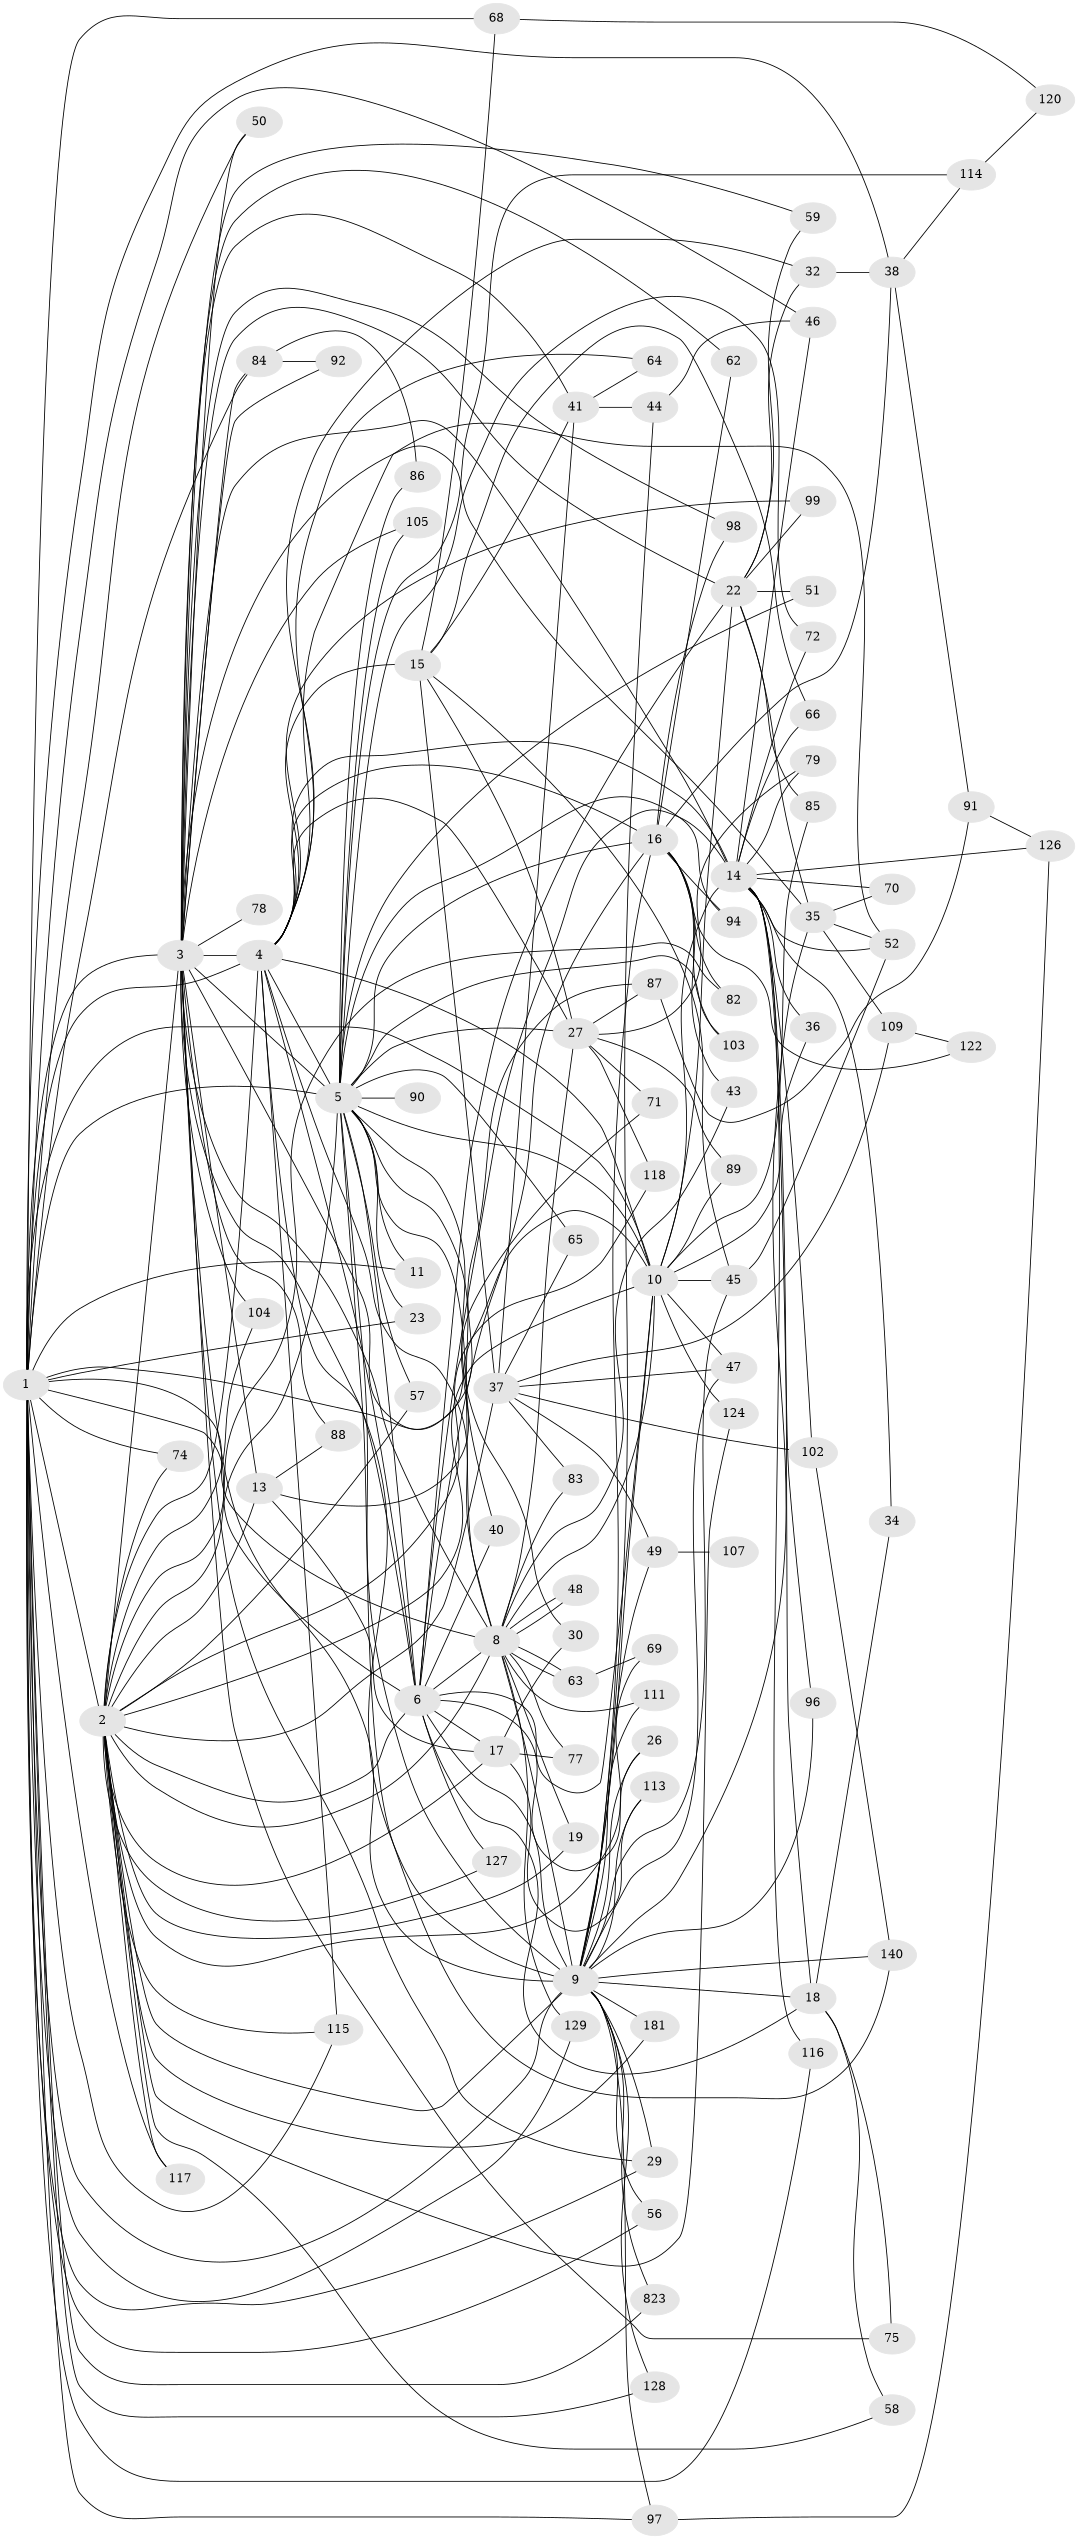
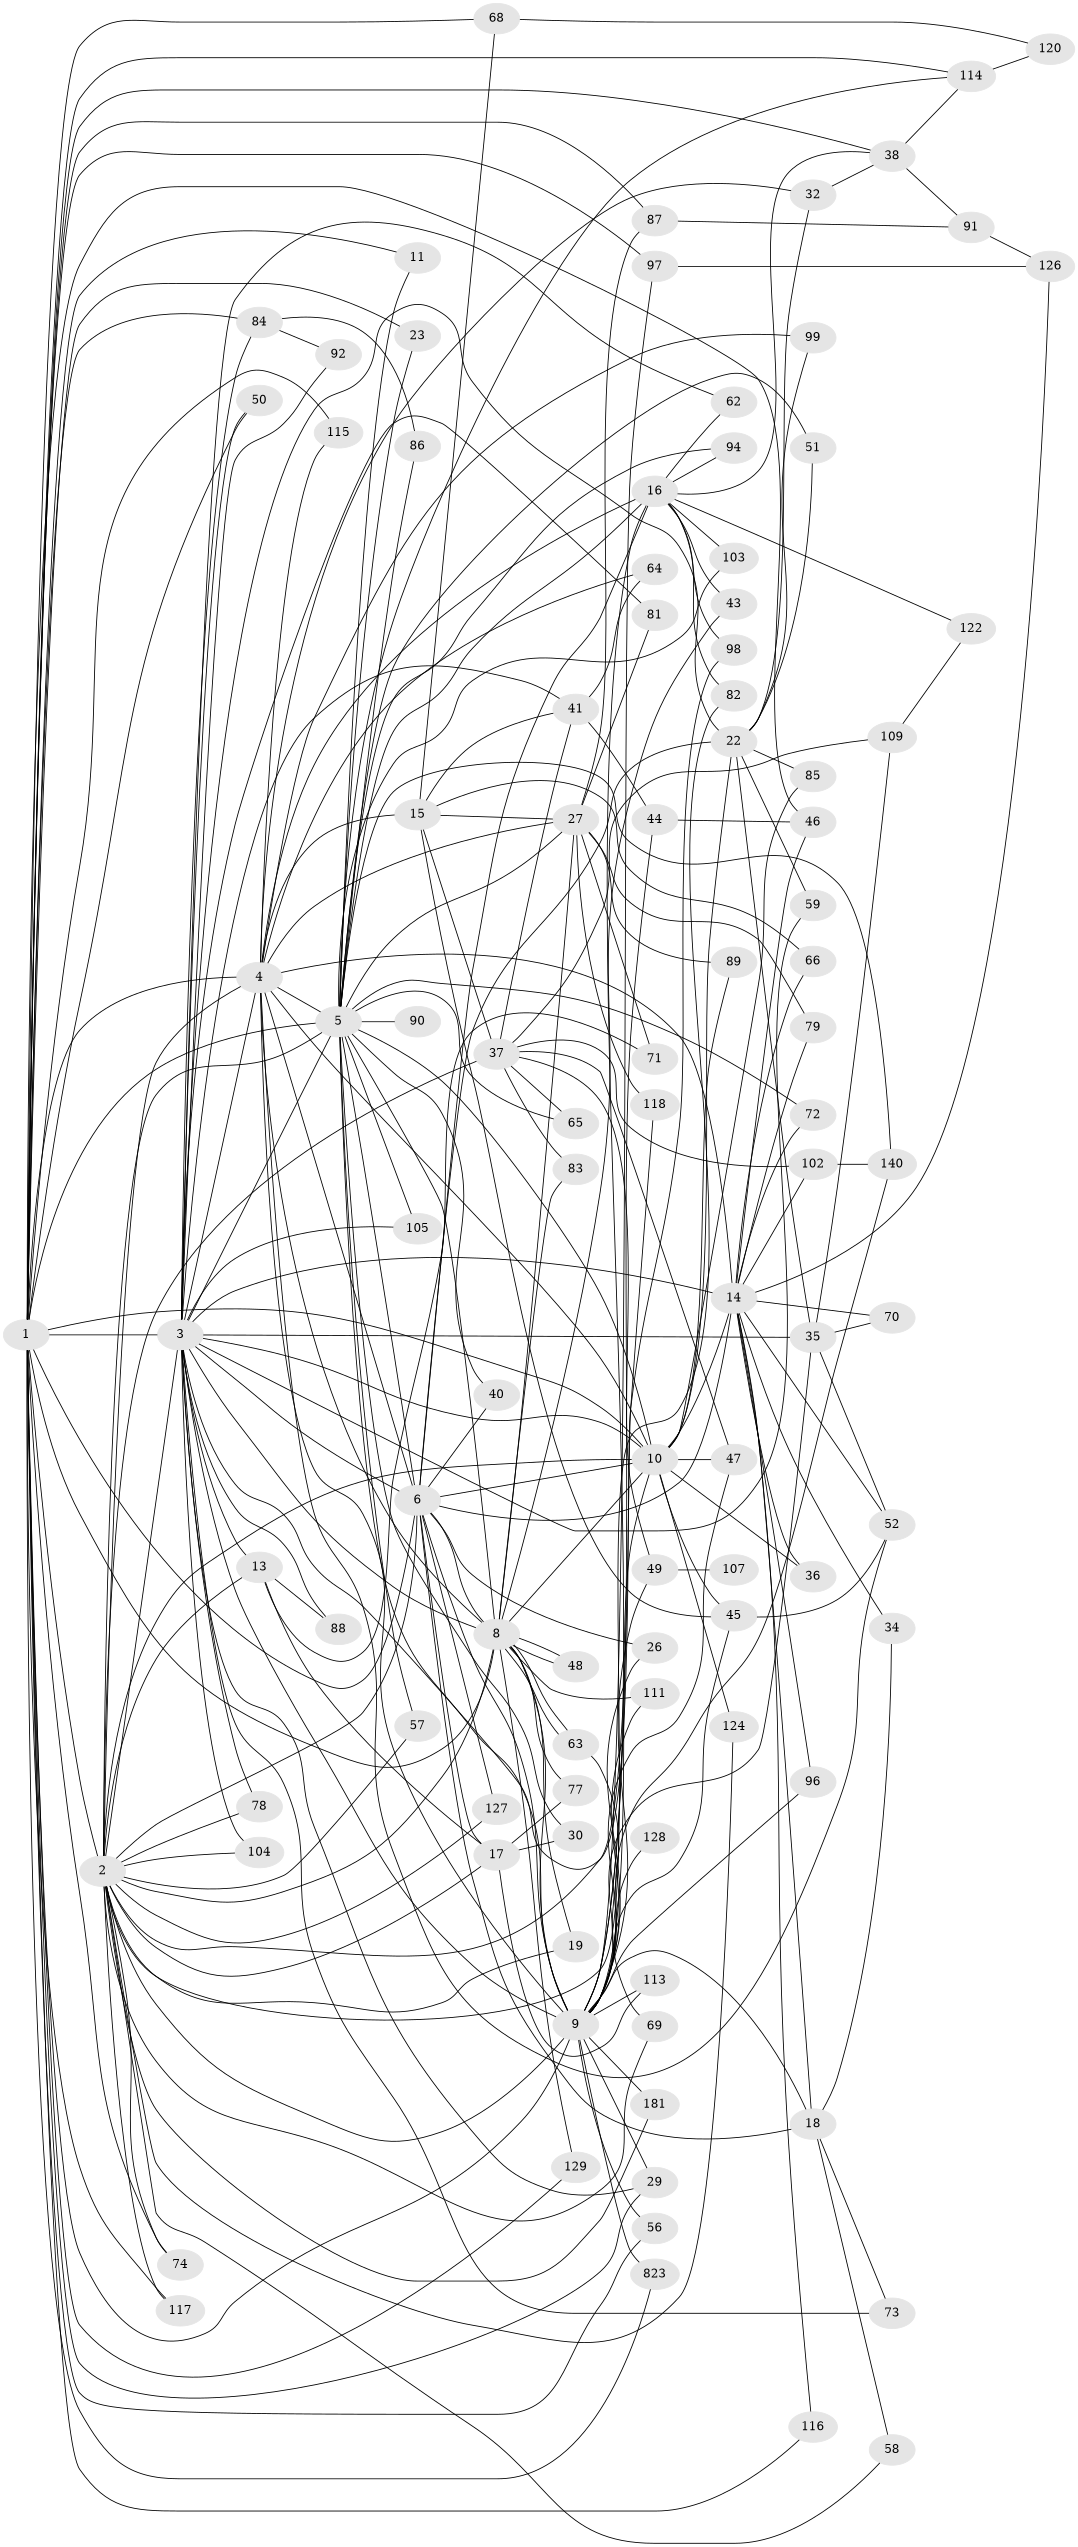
node "81": added
edge "2" -- "115": now "2" -- "78"
edge "1" -- "128": now "1" -- "114"
node "75": label "75" -> "73"
